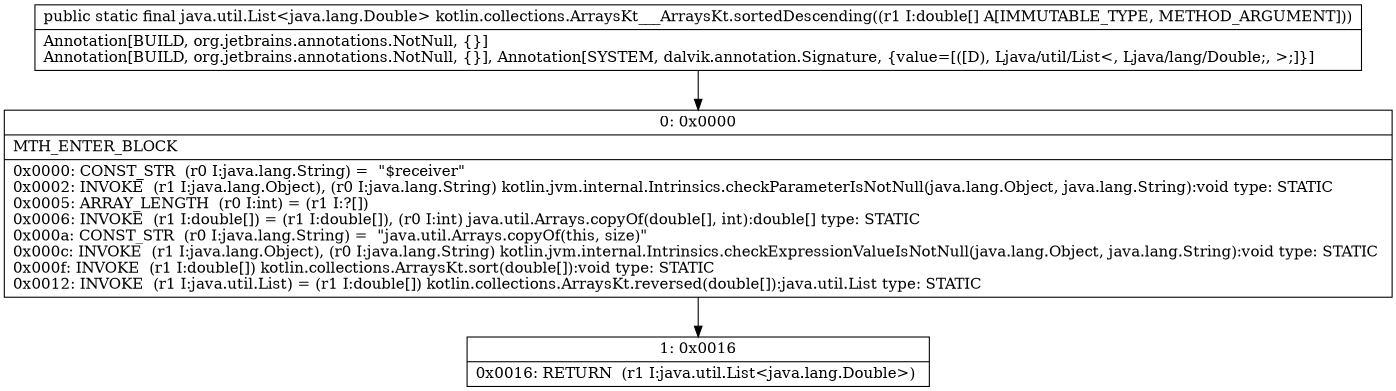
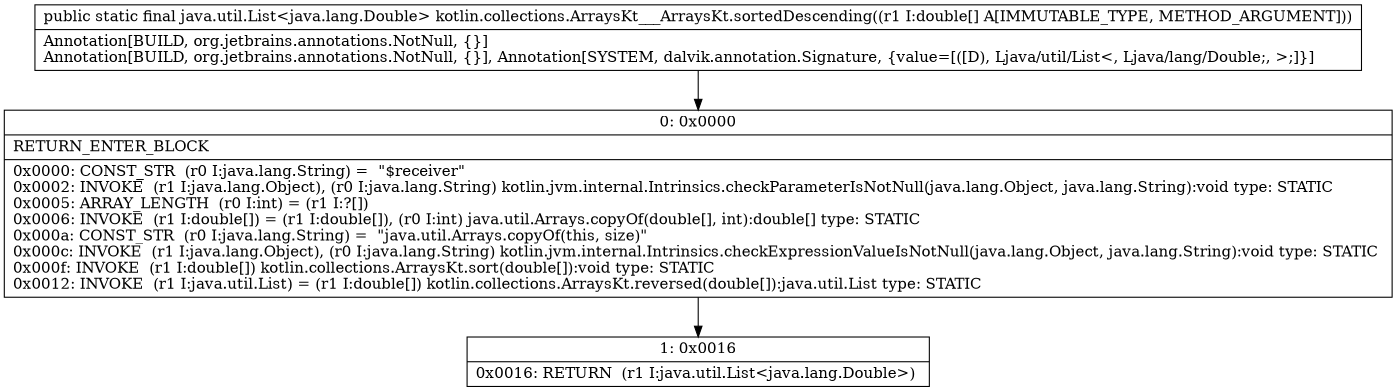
node "0: 0x0000": text "MTH_ENTER_BLOCK" -> "RETURN_ENTER_BLOCK"
